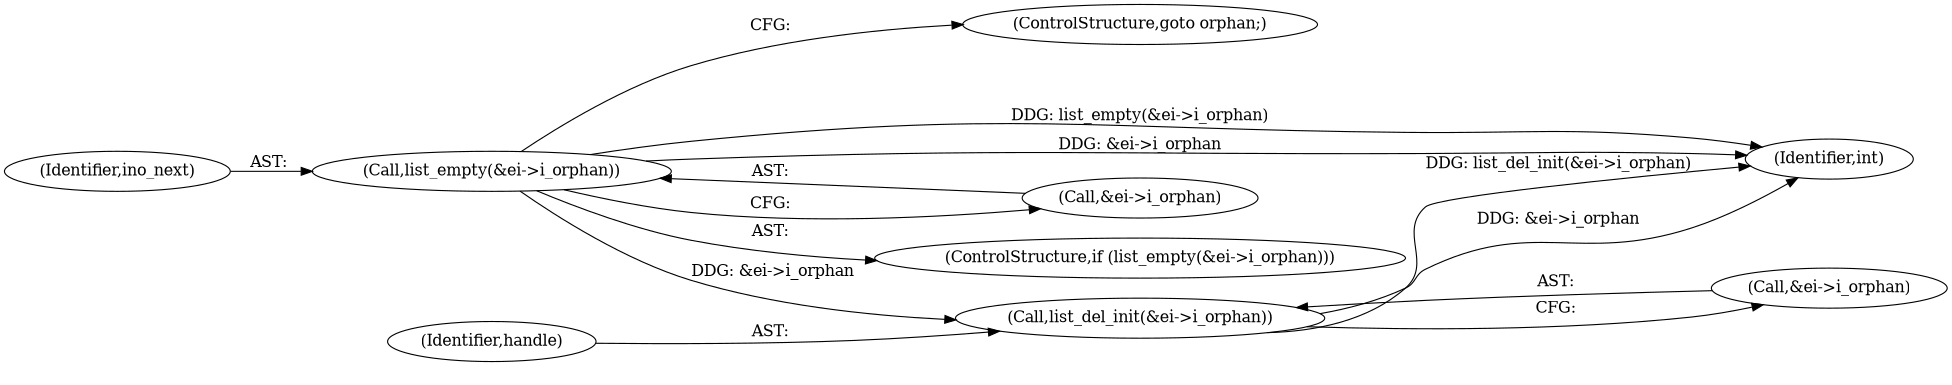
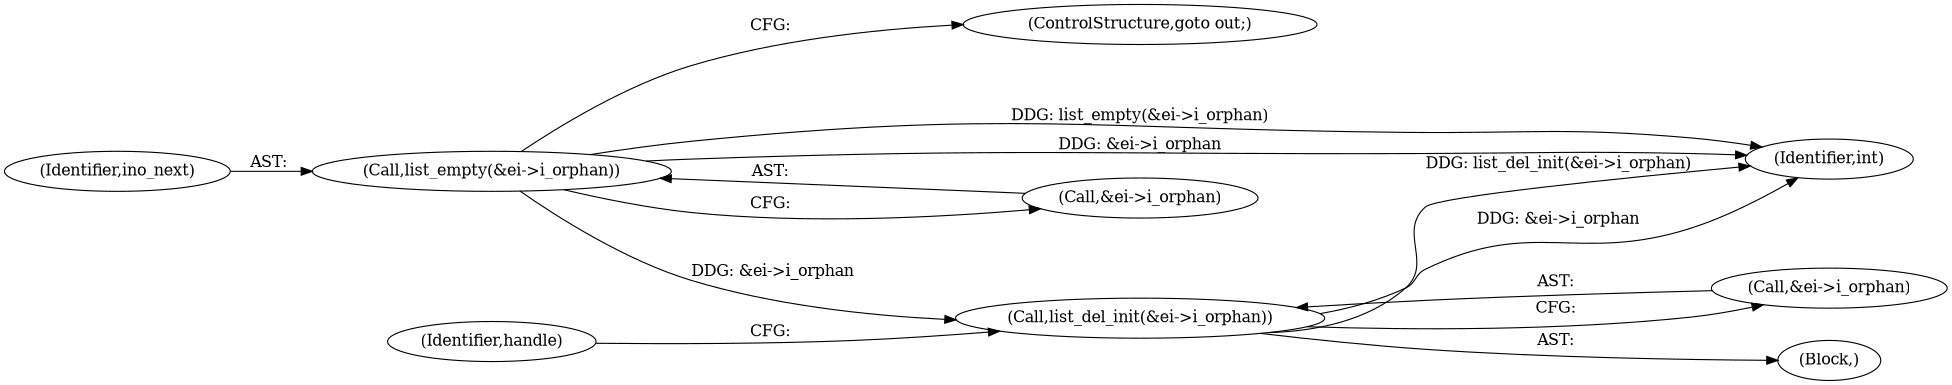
node "(ControlStructure,goto orphan;)": label "(ControlStructure,goto orphan;)" -> "(ControlStructure,goto out;)"
node "(ControlStructure,if (list_empty(&ei->i_orphan)))": removed
edge "(Identifier,handle)" -> "(Call,list_del_init(&ei->i_orphan))": label "AST: " -> "CFG: "
node "(Block,)": added
